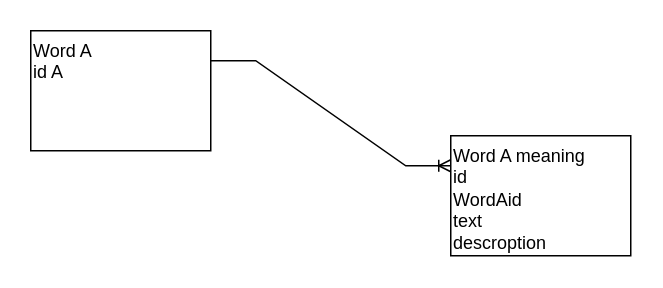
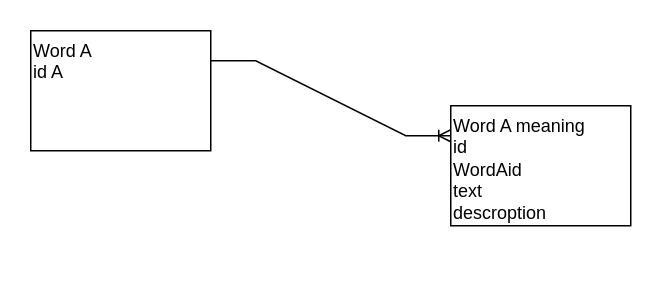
node "Word A meaning id WordAid text descroption": moved (541, 196) -> (541, 166)
